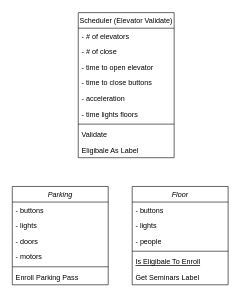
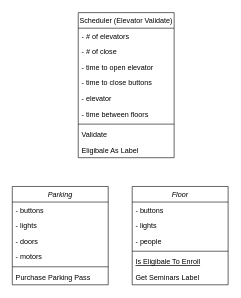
node "- acceleration": label "- acceleration" -> "- elevator"
node "- time lights floors": label "- time lights floors" -> "- time between floors"
node "Enroll Parking Pass": label "Enroll Parking Pass" -> "Purchase Parking Pass"
